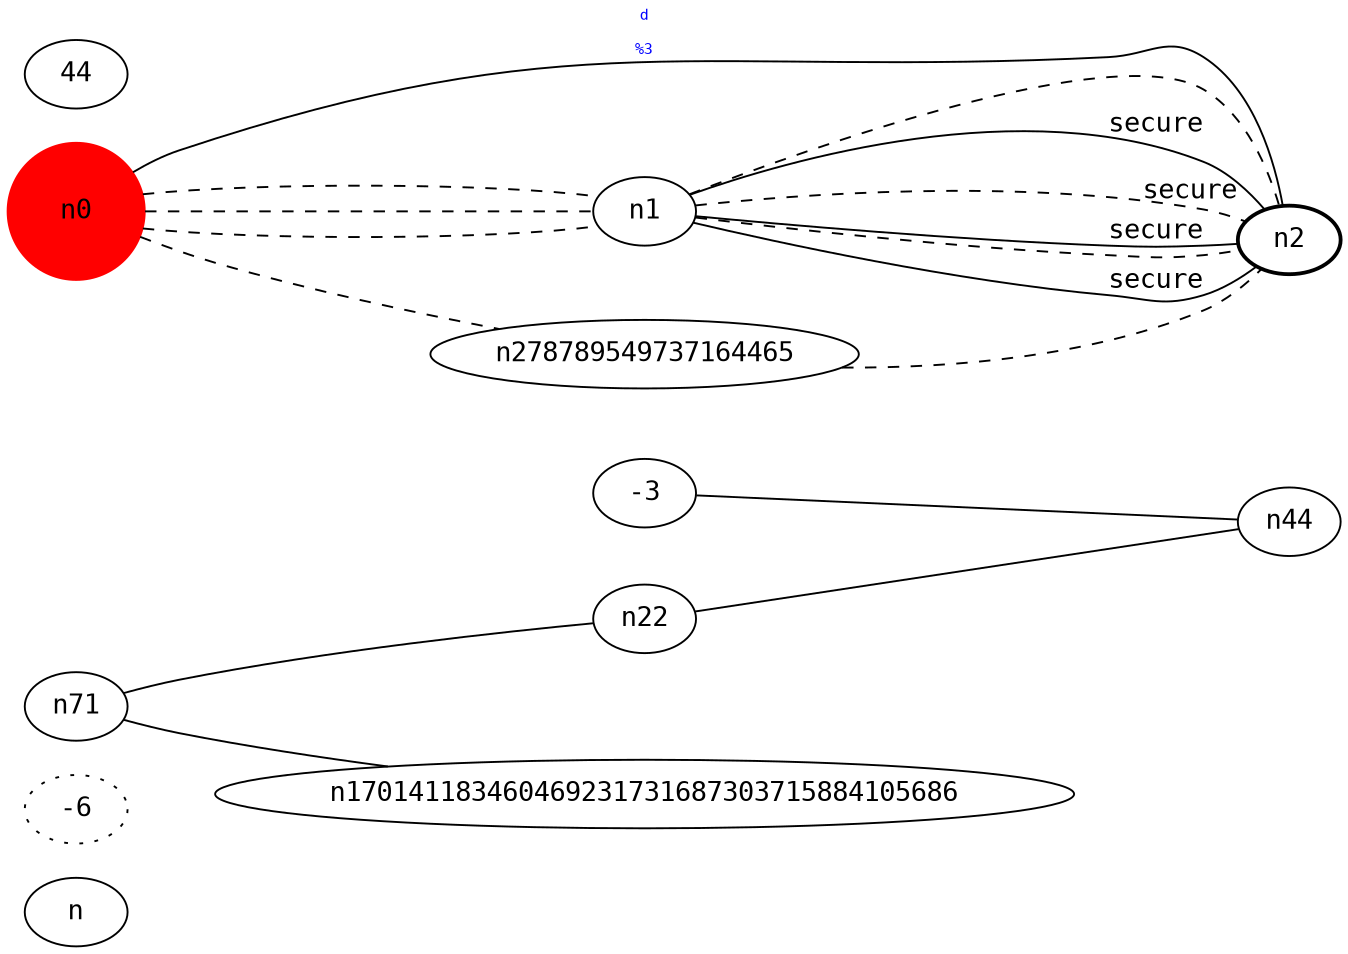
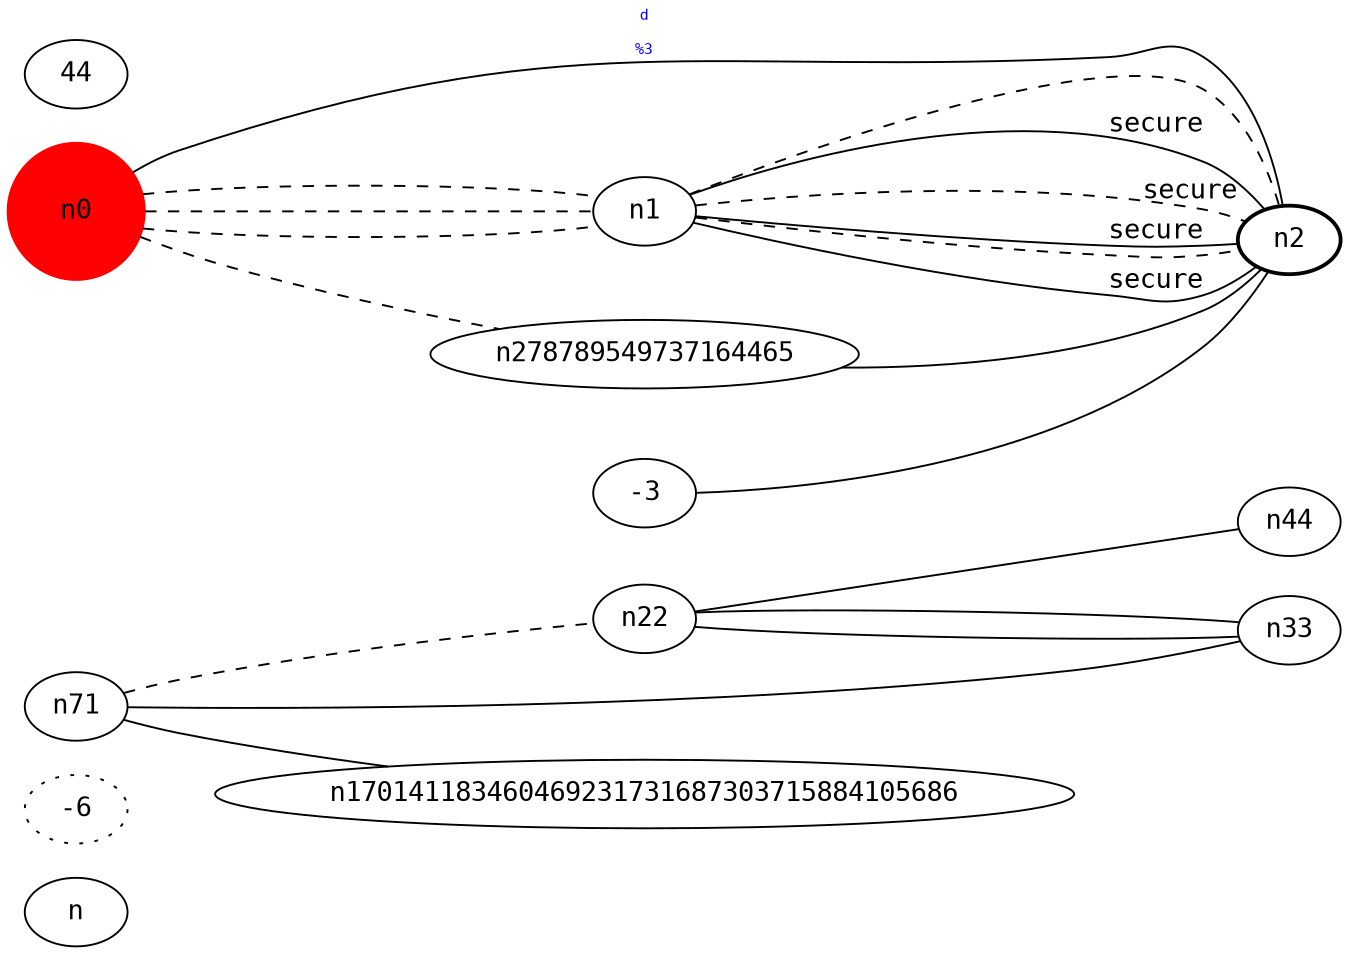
edge "n2 secure" -- "n278789549737164465": style dashed -> solid
edge "-3" -- "n44": now "-3" -- "n2 secure"
node "n33": added
edge "n22" -- "n71": style solid -> dashed
